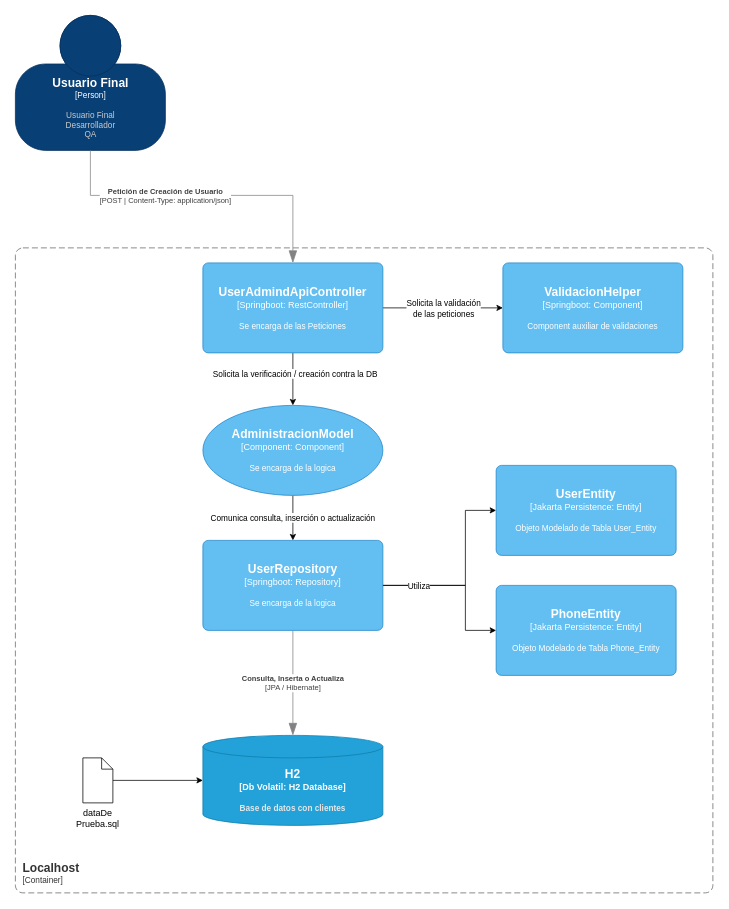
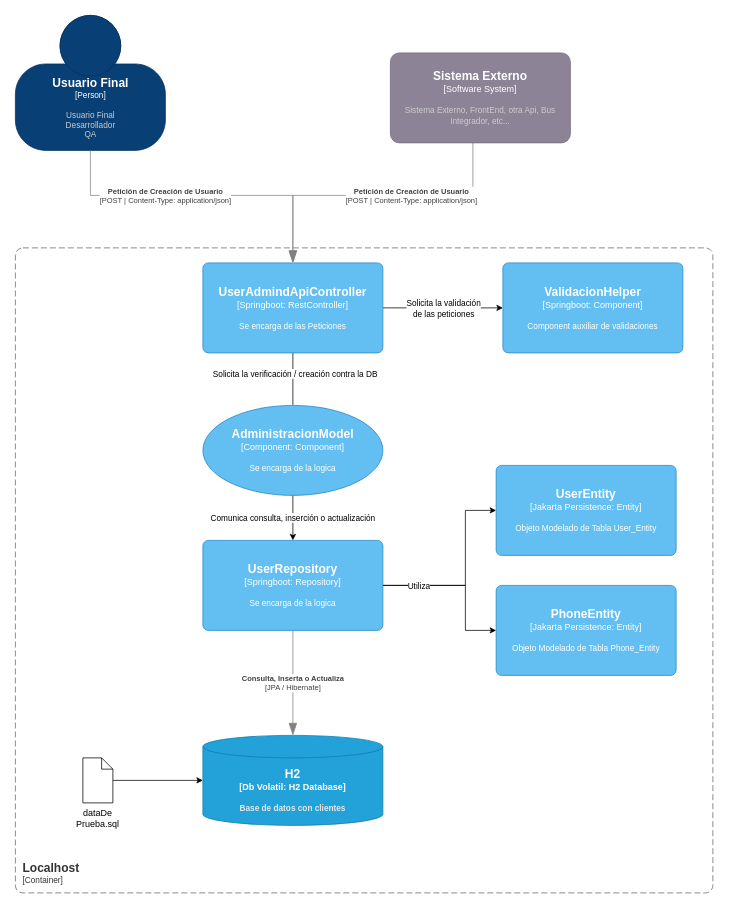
node "Sistema Externo [Software System] Sistema Externo, FrontEnd, otra Api, Bus Integrador, etc...": added
edge "Sistema Externo [Software System] Sistema Externo, FrontEnd, otra Api, Bus Integrador, etc..." -> "UserAdmindApiController [Springboot: RestController] Se encarga de las Peticiones": added, label "Petición de Creación de Usuario [POST | Content-Type: application/json]"
edge "UserAdmindApiController [Springboot: RestController] Se encarga de las Peticiones" -> "AdministracionModel [Component: Component] Se encarga de la logica": arrowhead classic -> none
